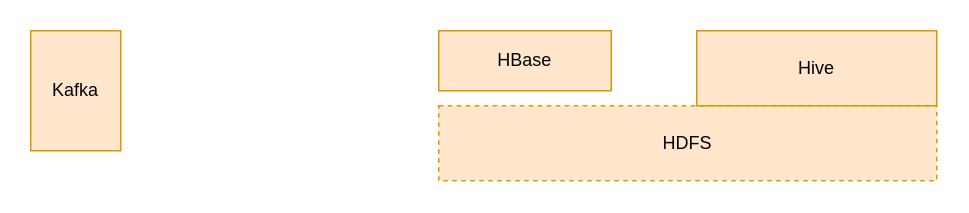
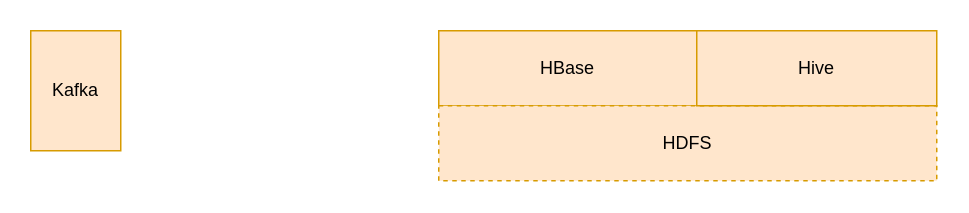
node "HBase": size 173x60 -> 258x75
